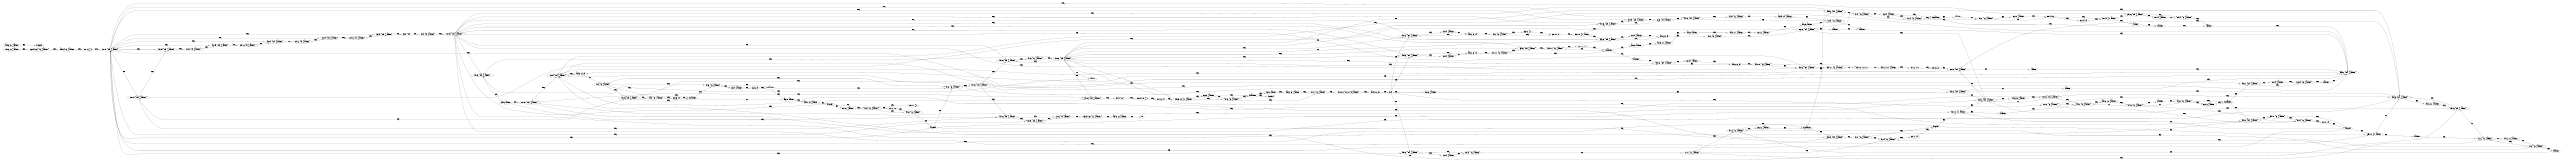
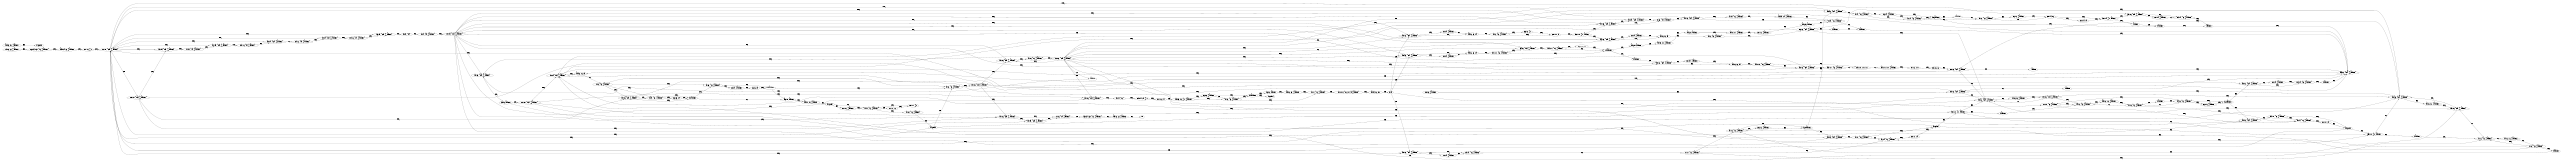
edge "br x9" -> "mov x8 , # address": removed, label "CFG"
edge "mov w0 , w8" -> "ldr x2 , [ sp , # address ]": now "mov w0 , w8" -> "mov w1 , # 0"
